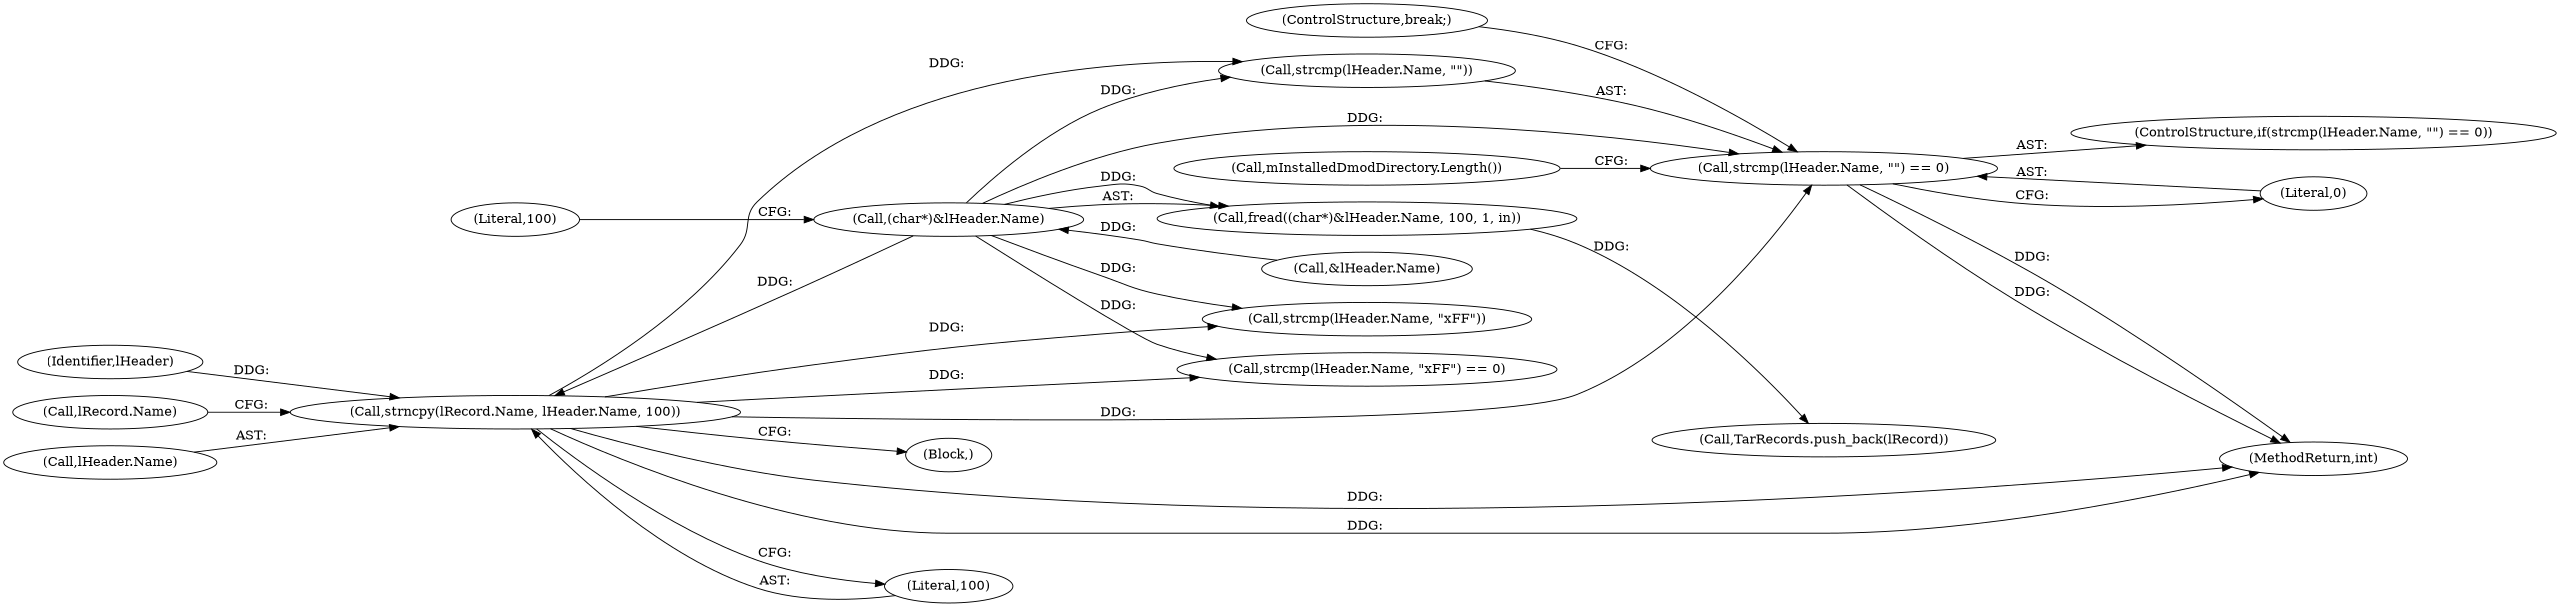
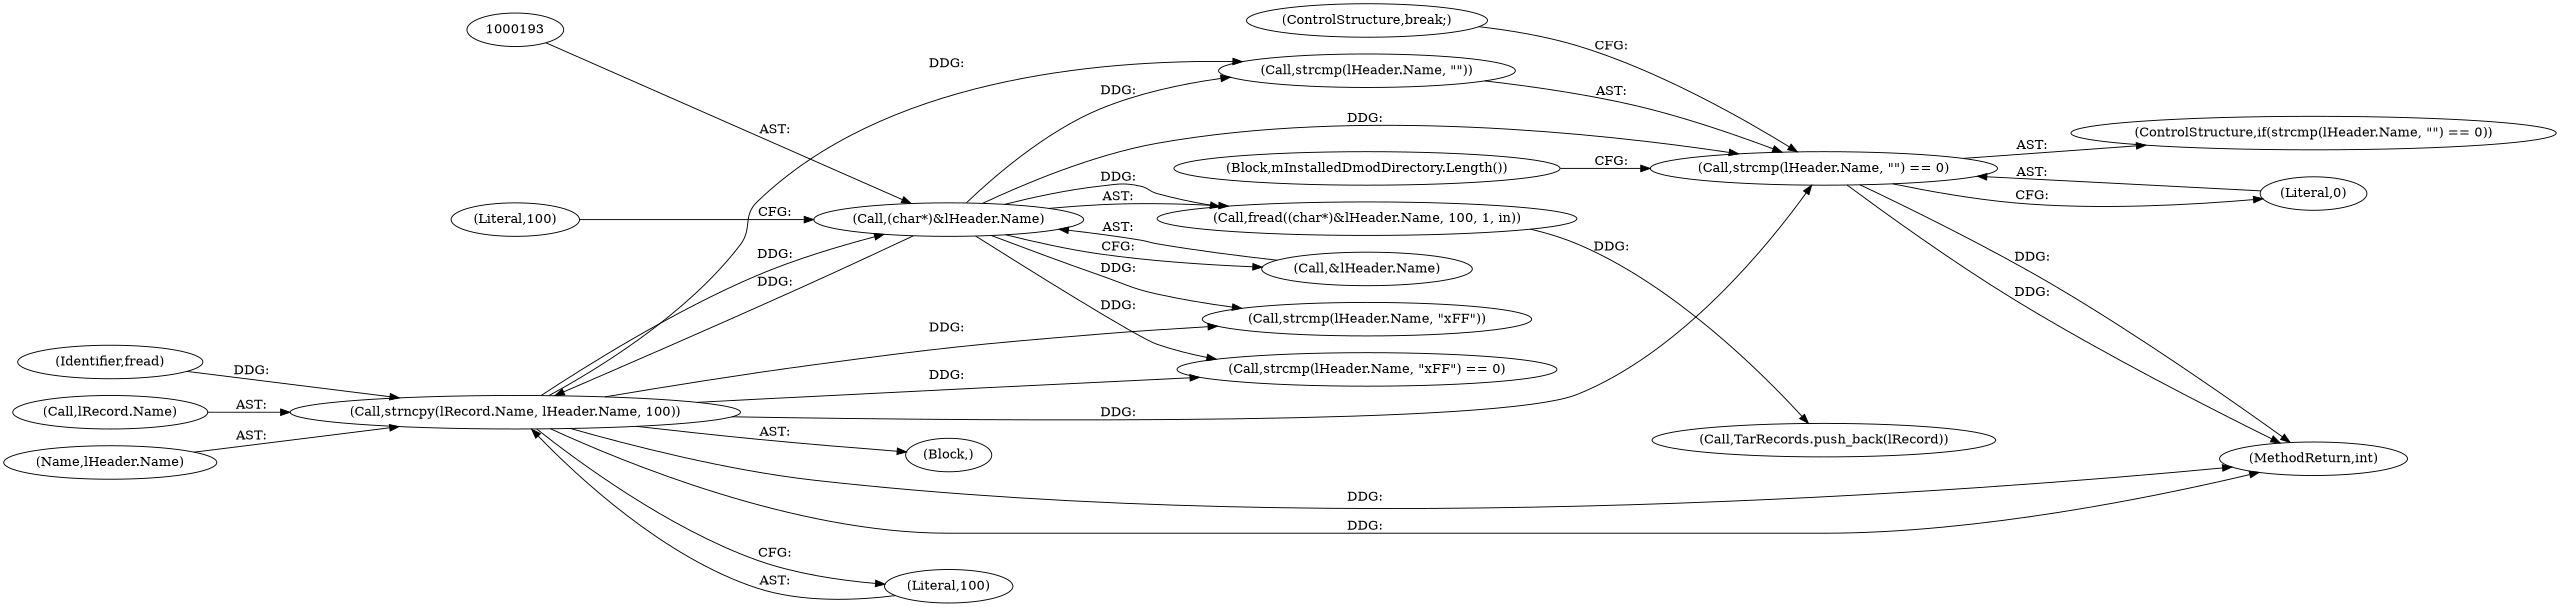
node "1000193": added
node "(Call,mInstalledDmodDirectory.Length())": label "(Call,mInstalledDmodDirectory.Length())" -> "(Block,mInstalledDmodDirectory.Length())"
edge "(Call,&lHeader.Name)" -> "(Call,(char*)&lHeader.Name)": label "DDG: " -> "AST: "
edge "(Call,(char*)&lHeader.Name)" -> "(Call,&lHeader.Name)": added, label "CFG:"
edge "(Call,strncpy(lRecord.Name, lHeader.Name, 100))" -> "(Call,(char*)&lHeader.Name)": added, label "DDG:"
node "(Identifier,lHeader)": label "(Identifier,lHeader)" -> "(Identifier,fread)"
edge "(Call,lRecord.Name)" -> "(Call,strncpy(lRecord.Name, lHeader.Name, 100))": label "CFG: " -> "AST: "
edge "(Call,strncpy(lRecord.Name, lHeader.Name, 100))" -> "(Block,)": label "CFG: " -> "AST: "
node "(Call,lHeader.Name)": label "(Call,lHeader.Name)" -> "(Name,lHeader.Name)"
